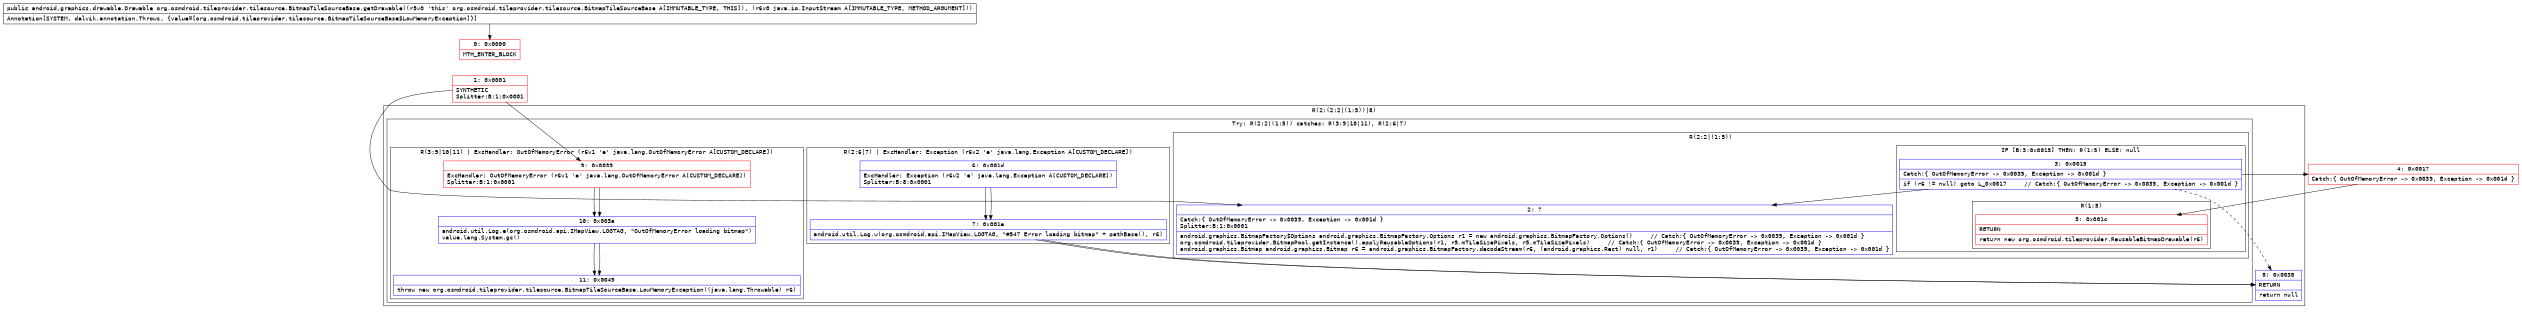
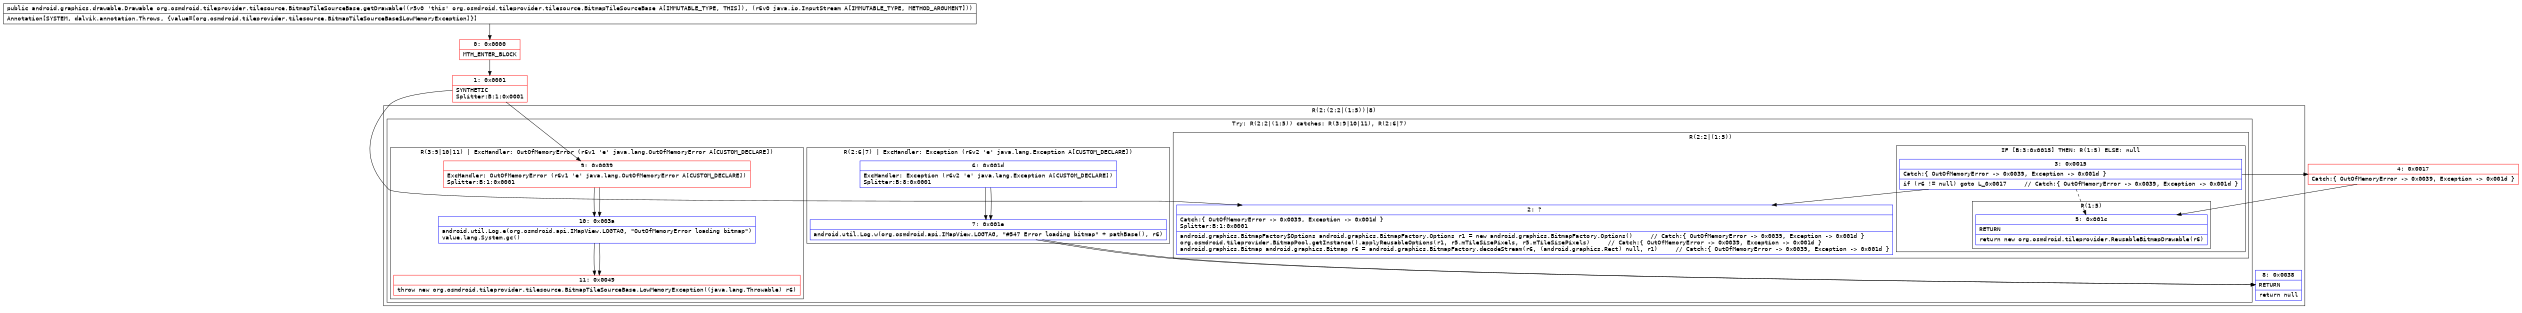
edge "0: 0x0000" -> "1: 0x0001": added
edge "3: 0x0015" -> "8: 0x0038": now "3: 0x0015" -> "5: 0x001c"
node "5: 0x001c": color red -> blue
node "11: 0x0049": color blue -> red
